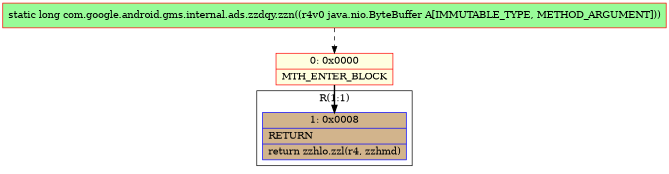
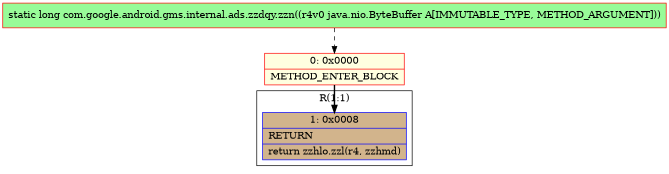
node "0: 0x0000": text "MTH_ENTER_BLOCK" -> "METHOD_ENTER_BLOCK"
